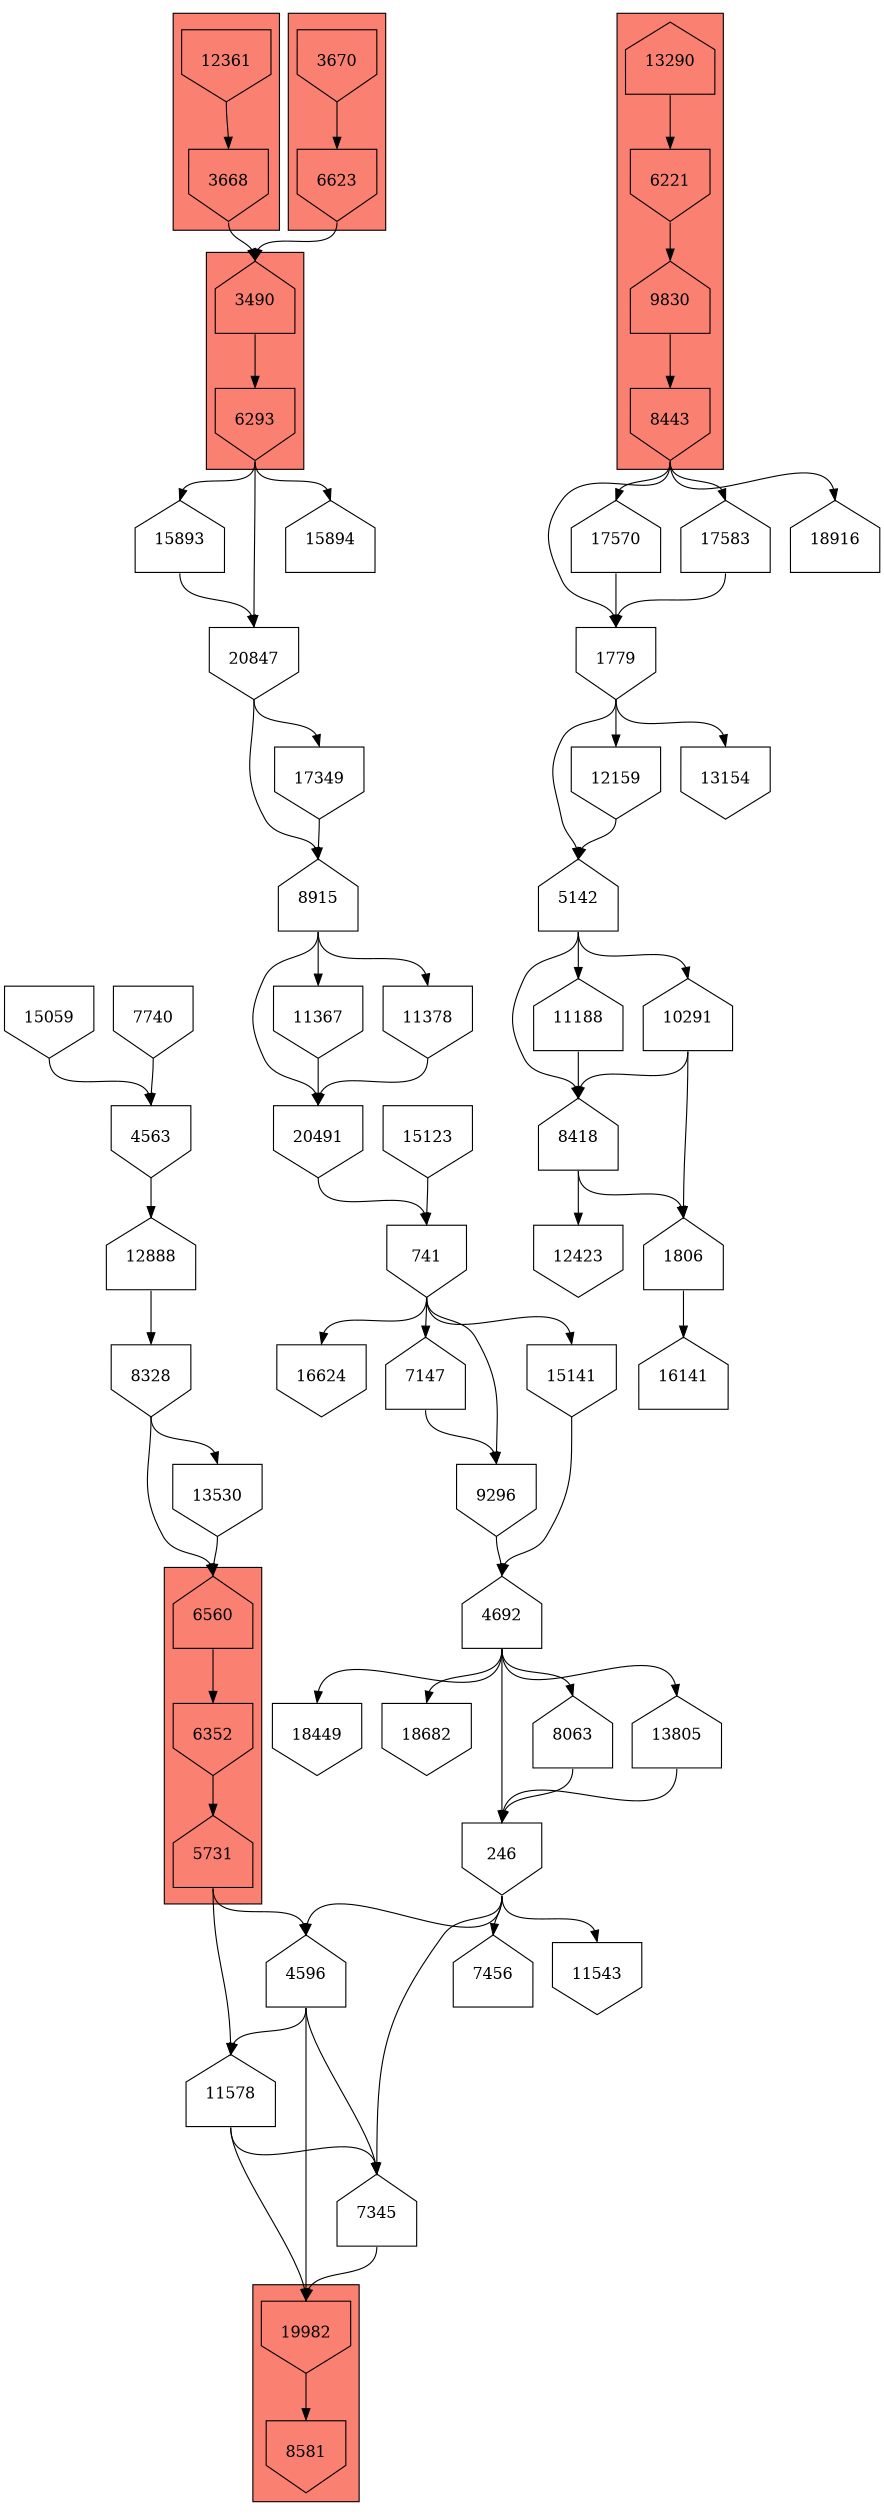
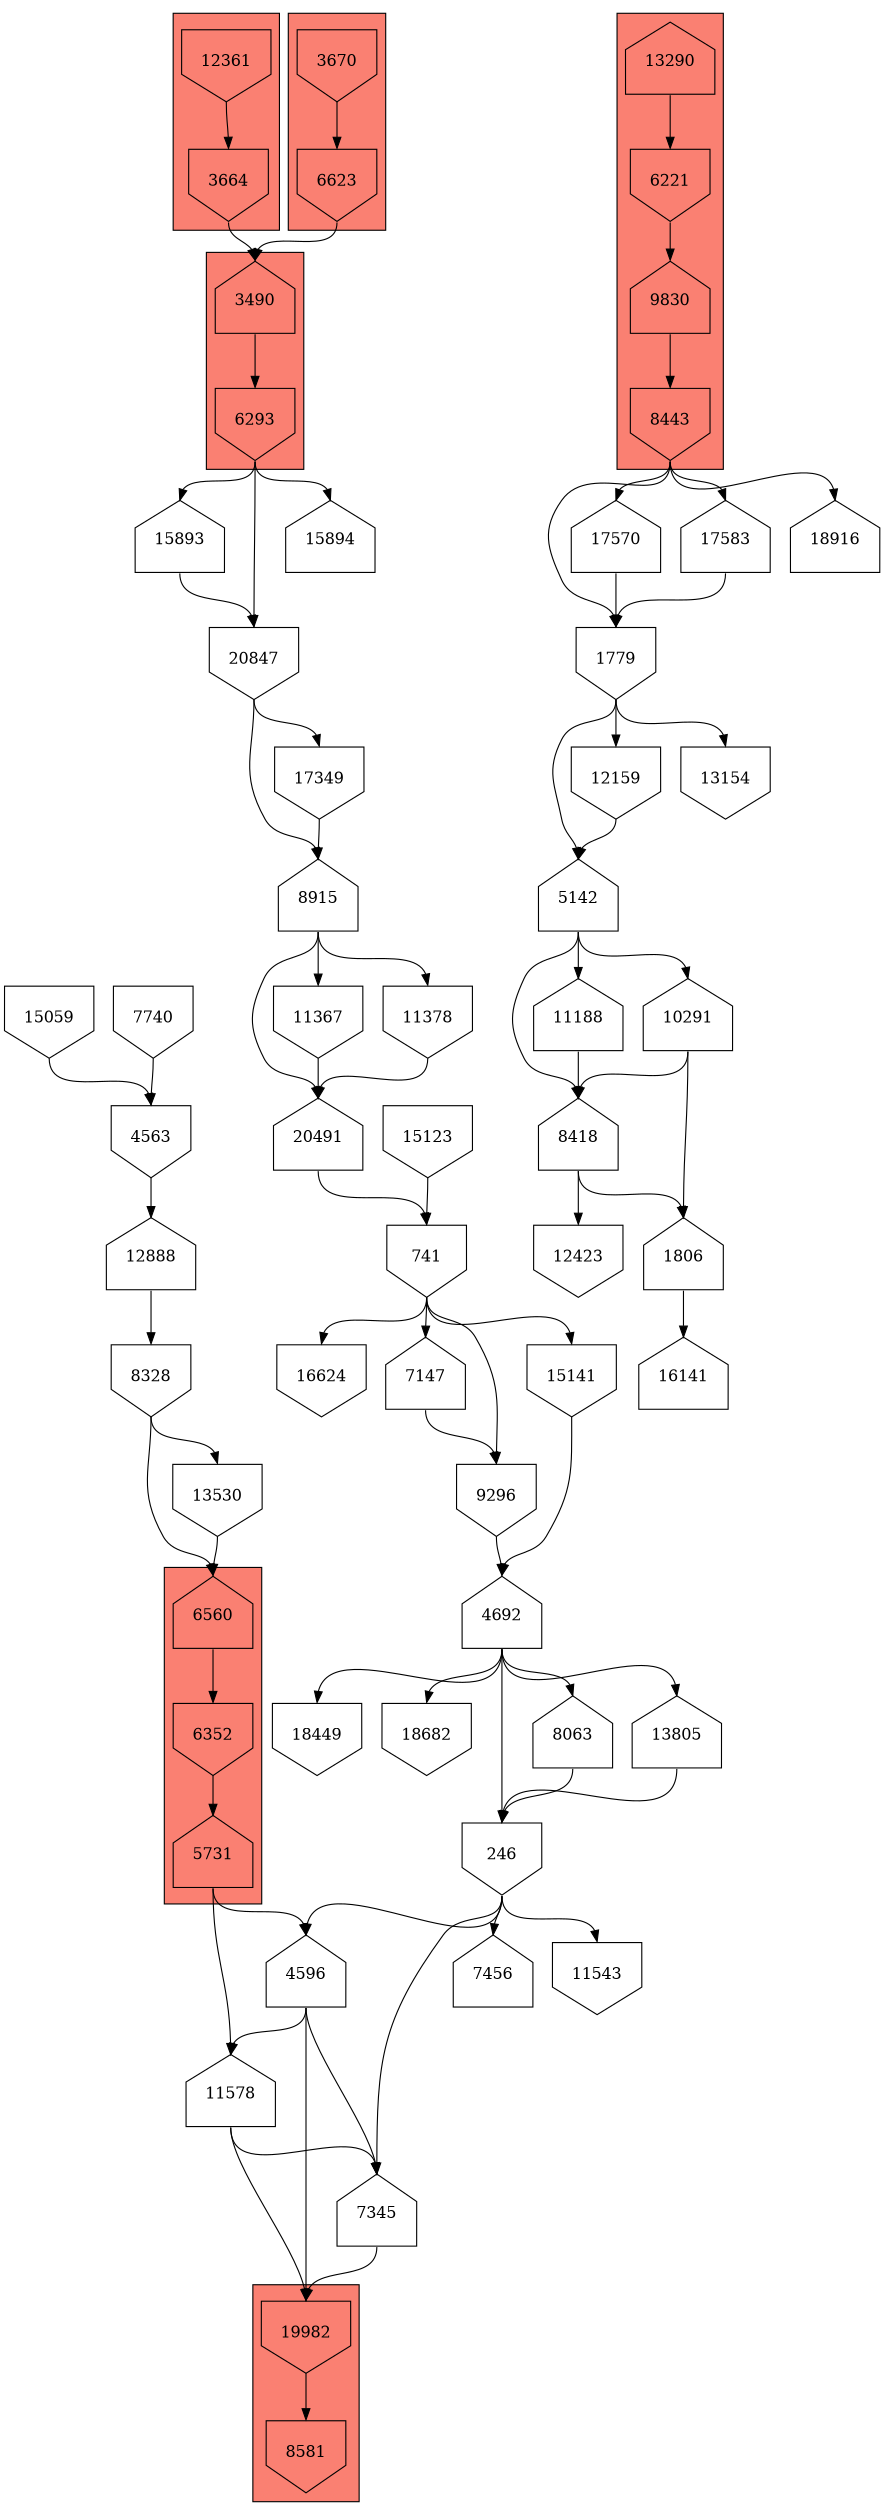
node "3668": label "3668" -> "3664"
node "20491": shape invhouse -> house
